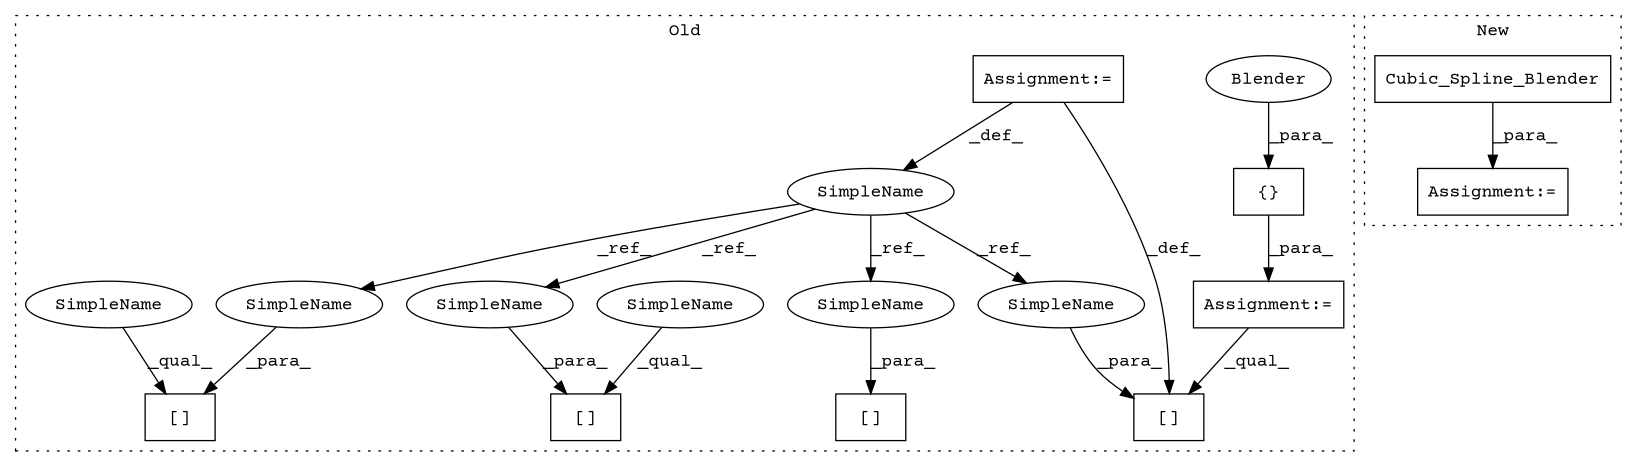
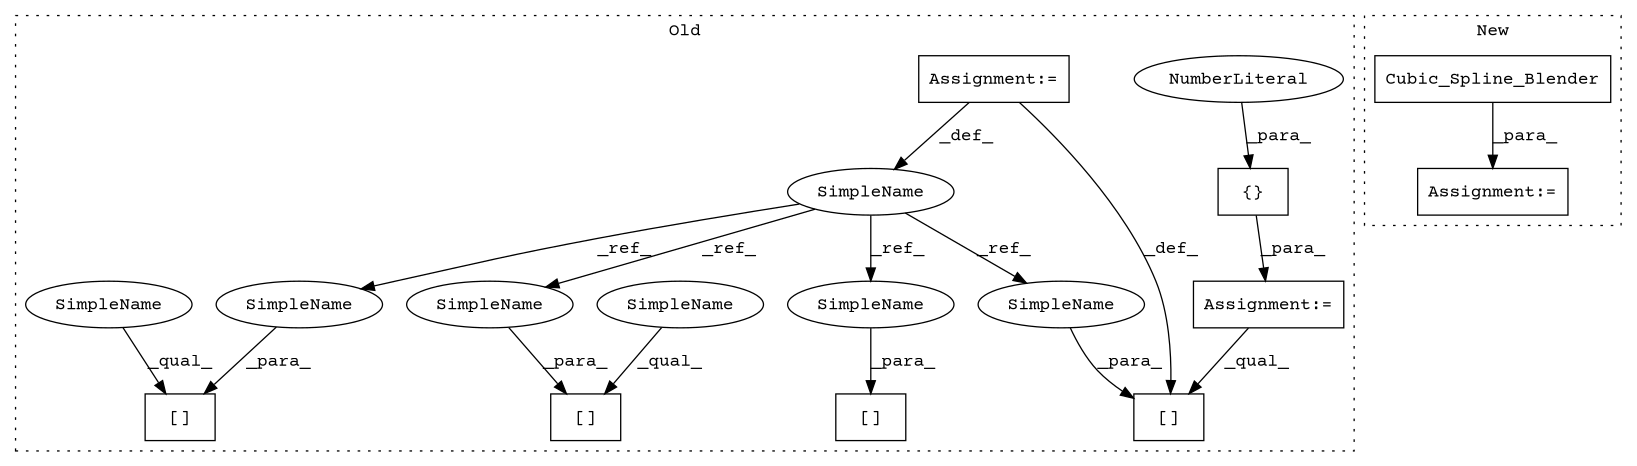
node "Blender": label "Blender" -> "NumberLiteral"
